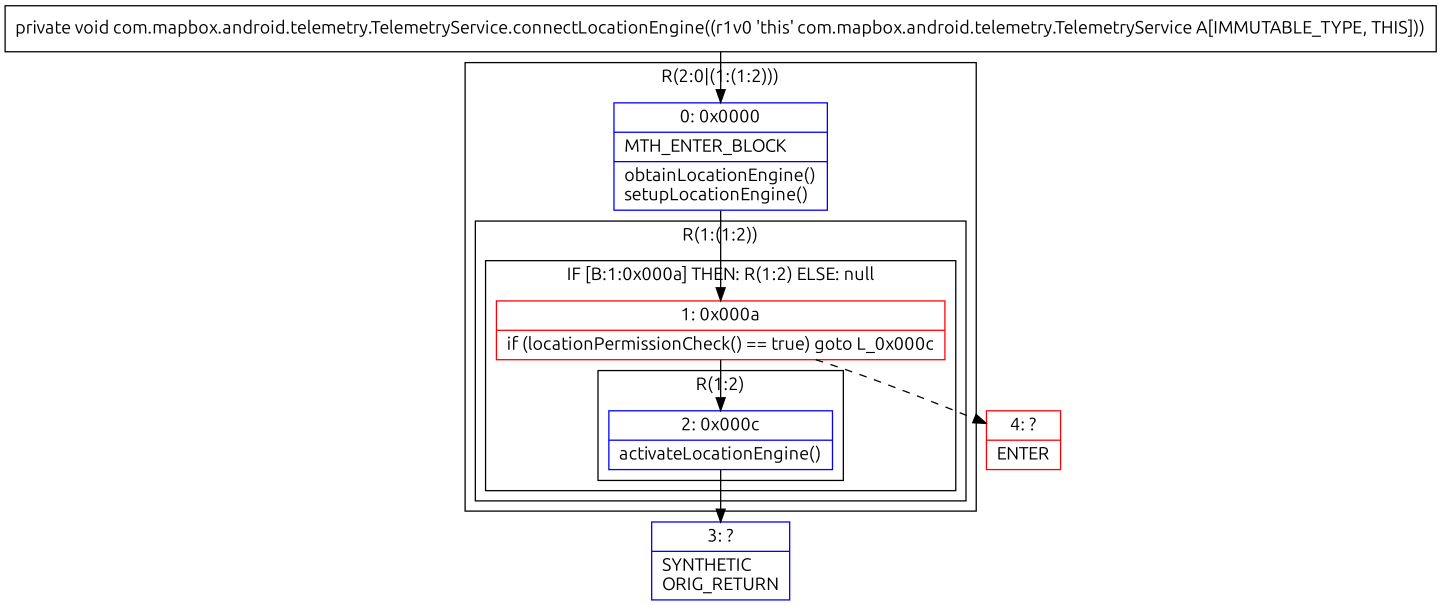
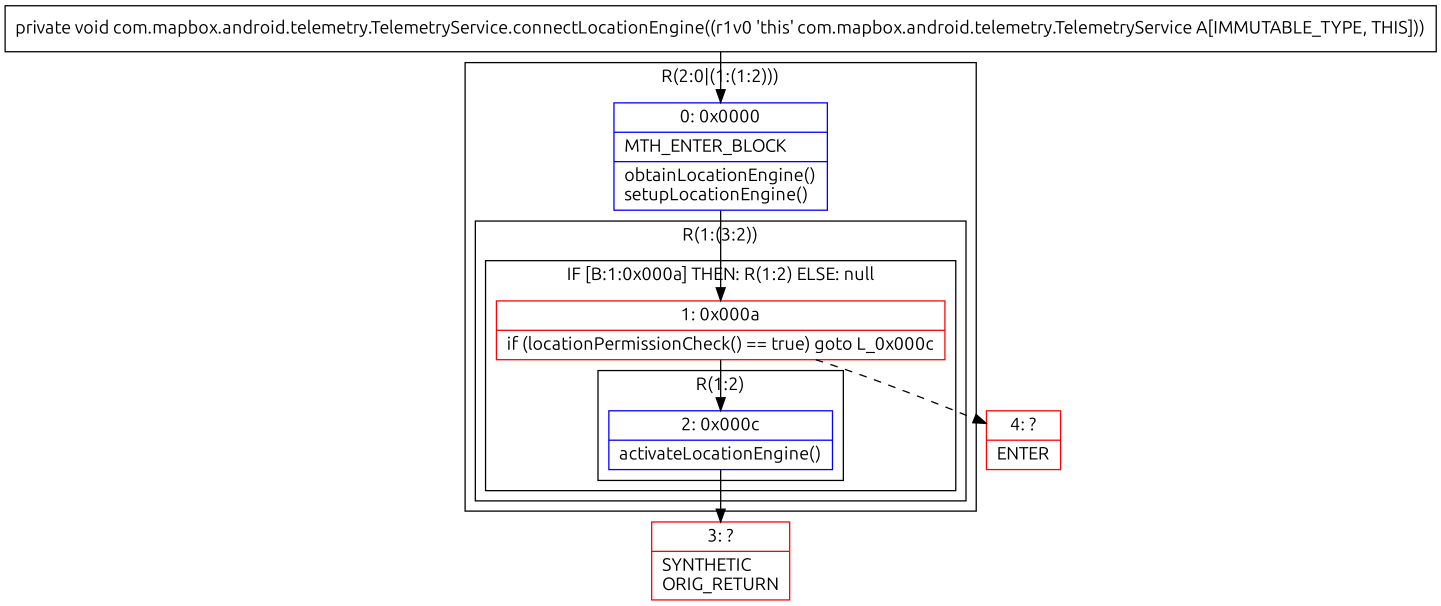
cluster "R(1:(1:2))": label "R(1:(1:2))" -> "R(1:(3:2))"
node "3: ?": color blue -> red
